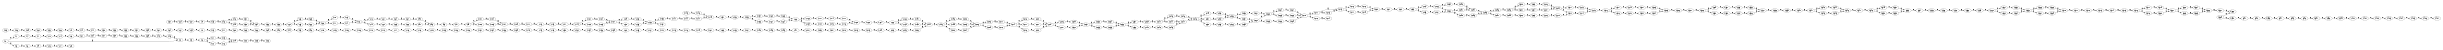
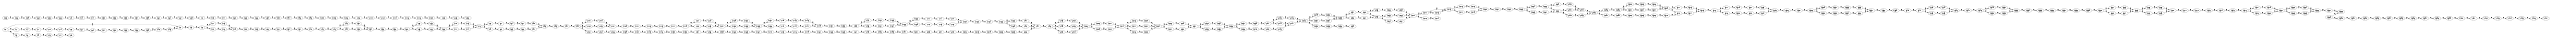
node "S140": added
edge "S259" -> "S260": removed, label "T"
edge "S28" -> "S31": added, label "G"
edge "S128" -> "S131": now "S99" -> "S131"
